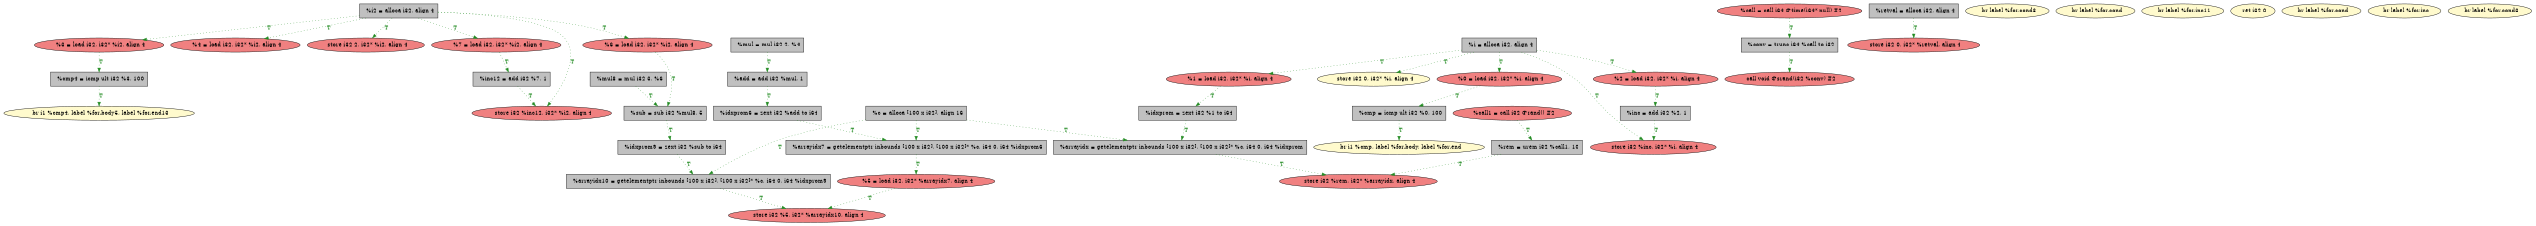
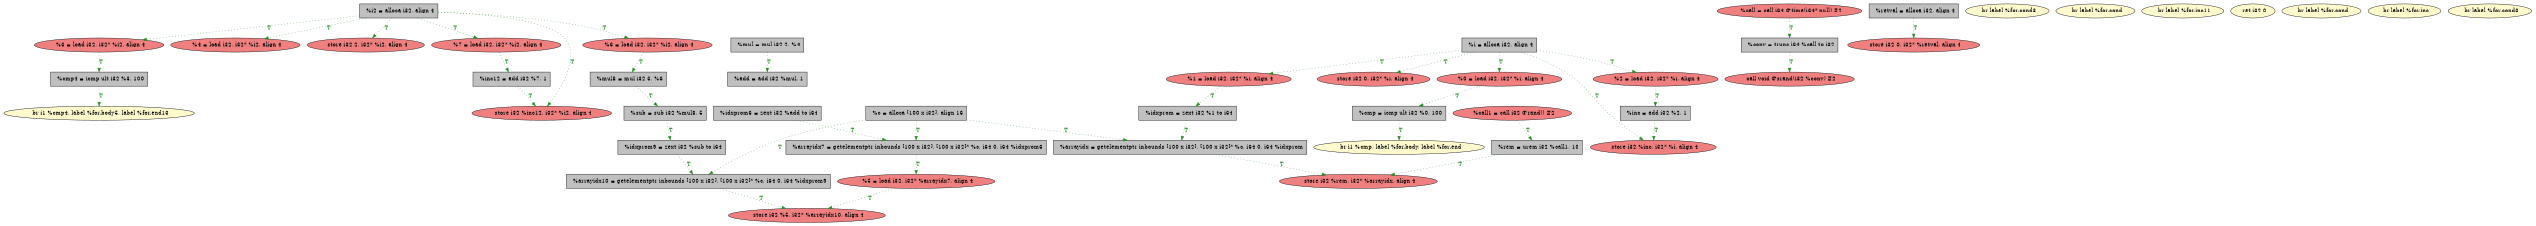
edge "%6 = load i32, i32* %i2, align 4" -> "%sub = sub i32 %mul8, 5": now "%6 = load i32, i32* %i2, align 4" -> "%mul8 = mul i32 3, %6"
node "store i32 0, i32* %i, align 4": fillcolor lemonchiffon -> lightcoral
edge "%add = add i32 %mul, 1" -> "%idxprom6 = zext i32 %add to i64": removed, label "T"
